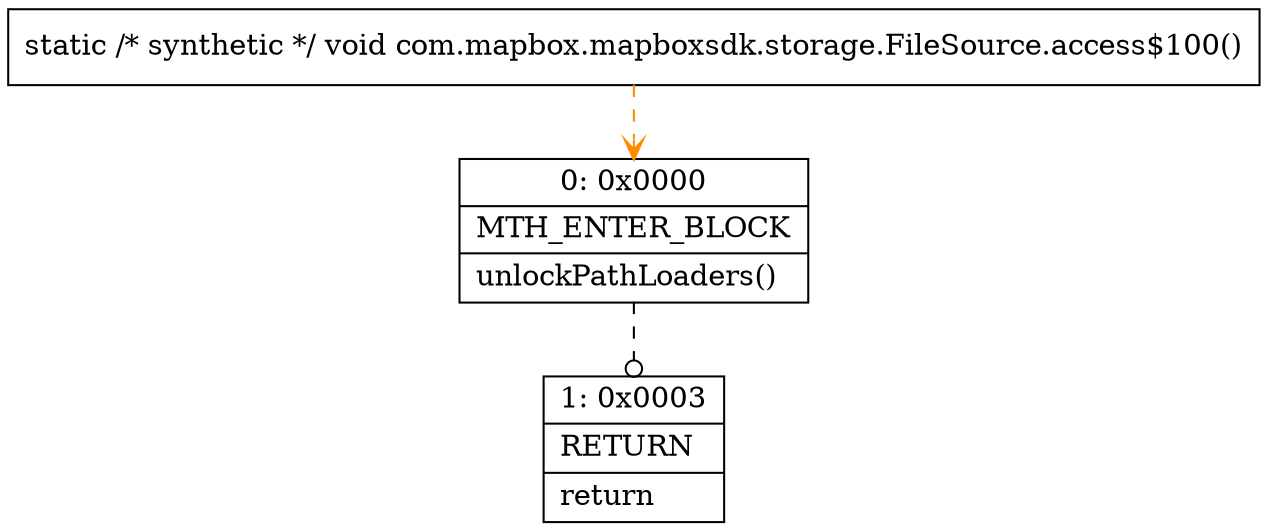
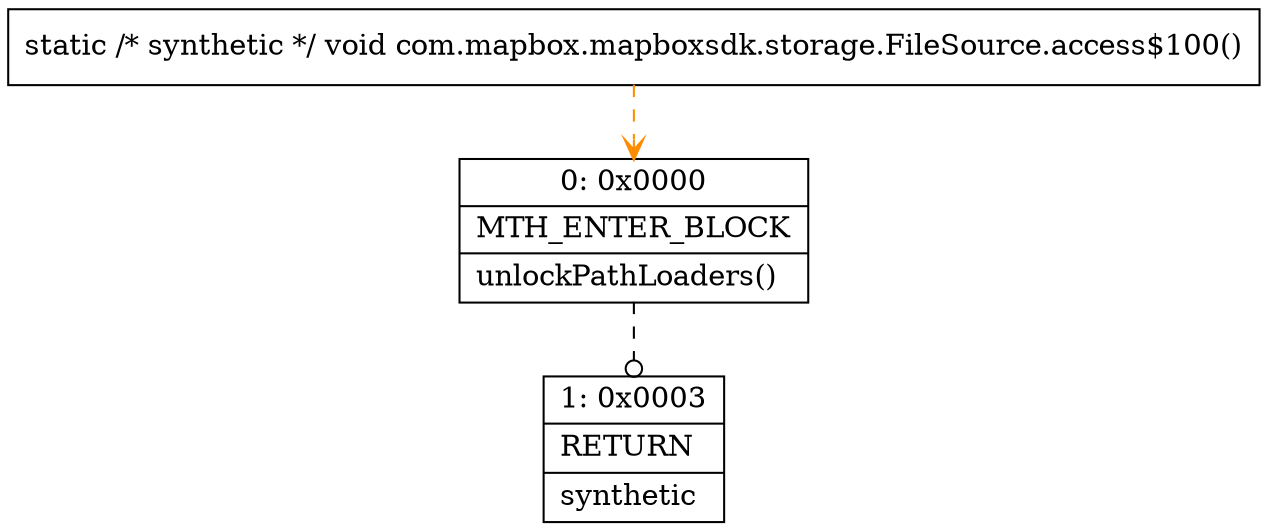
node "1: 0x0003": text "return" -> "synthetic"
